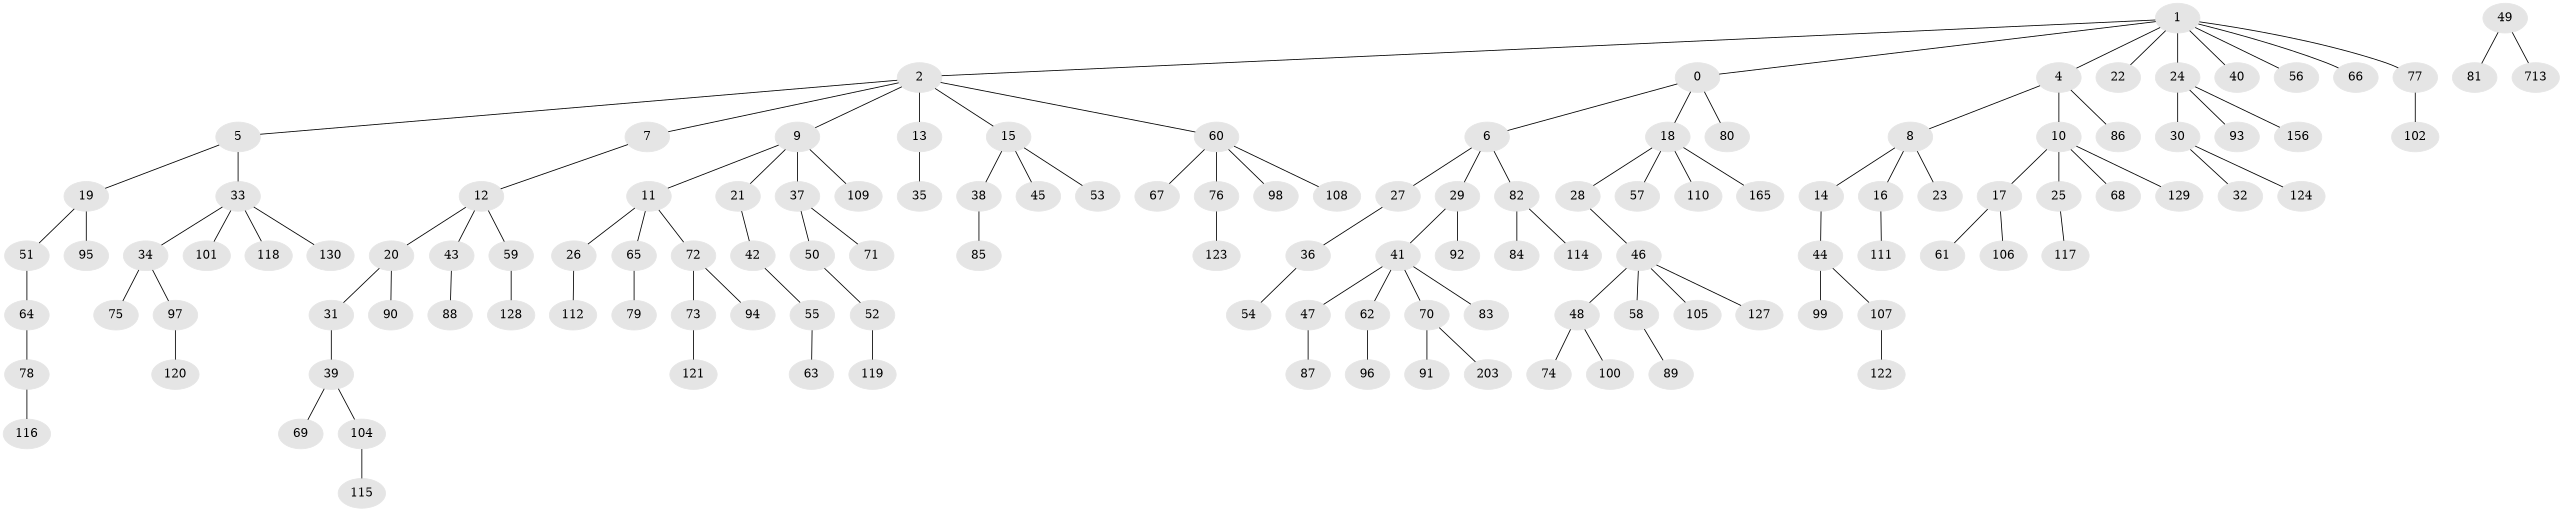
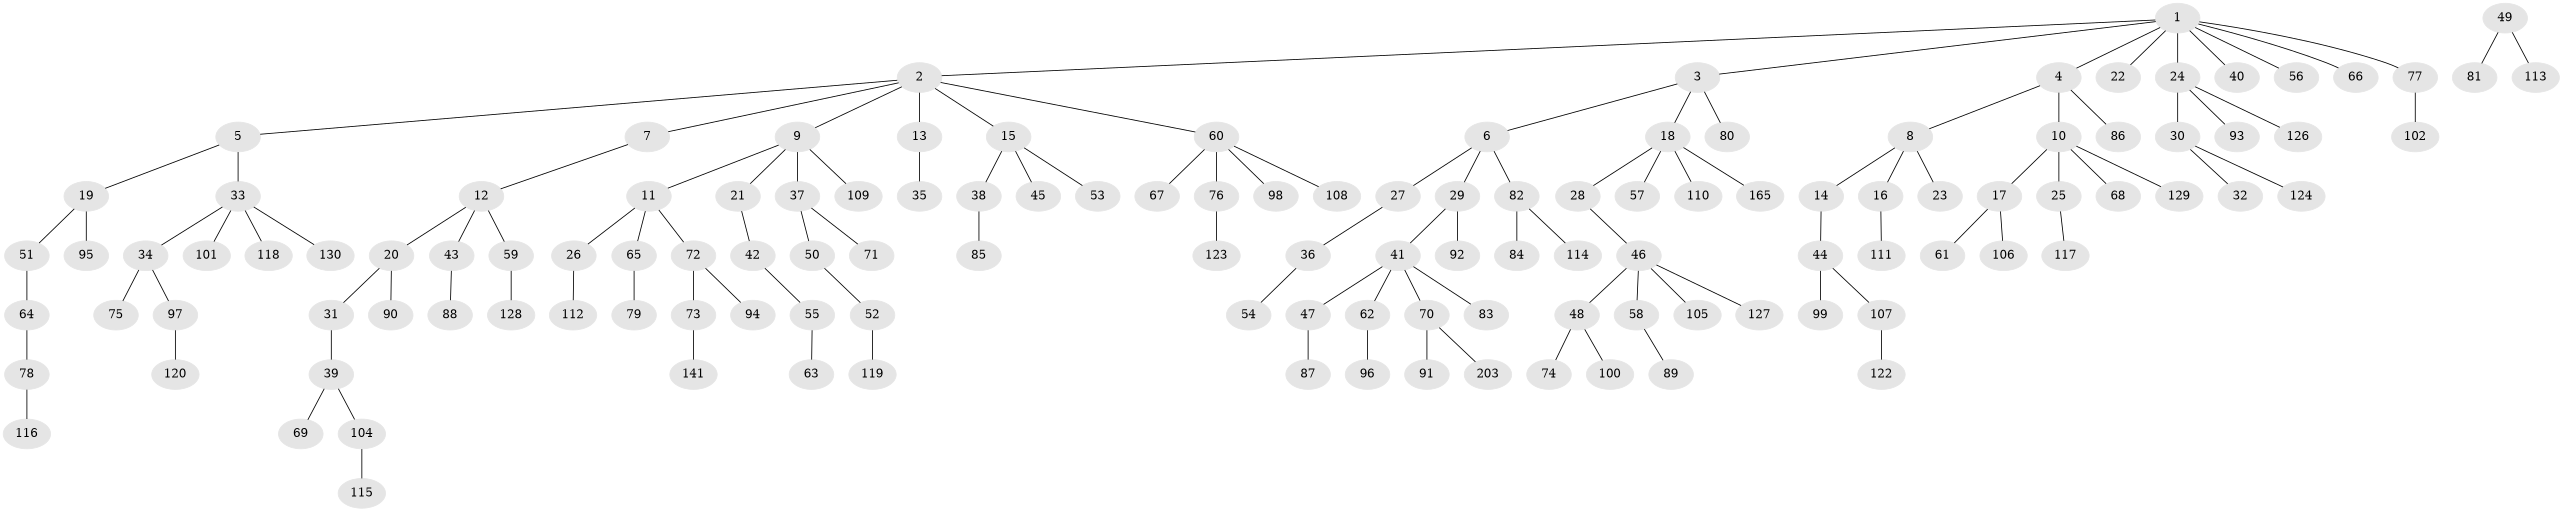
node "0": label "0" -> "3"
node "713": label "713" -> "113"
node "156": label "156" -> "126"
node "121": label "121" -> "141"
